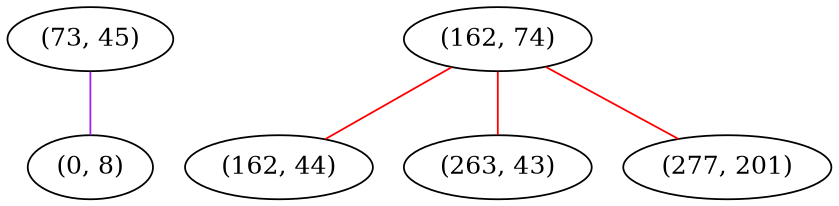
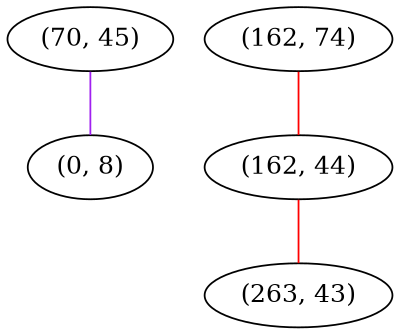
node "(73, 45)": label "(73, 45)" -> "(70, 45)"
edge "(162, 74)" -- "(263, 43)": now "(162, 44)" -- "(263, 43)"
node "(277, 201)": removed
